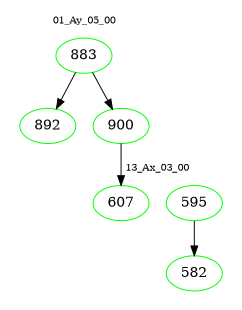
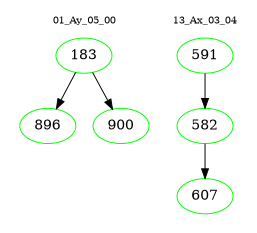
node "883": label "883" -> "183"
node "892": label "892" -> "896"
edge "900" -> "607": now "582" -> "607"
cluster "13_Ax_03_00": label "13_Ax_03_00" -> "13_Ax_03_04"
node "595": label "595" -> "591"
